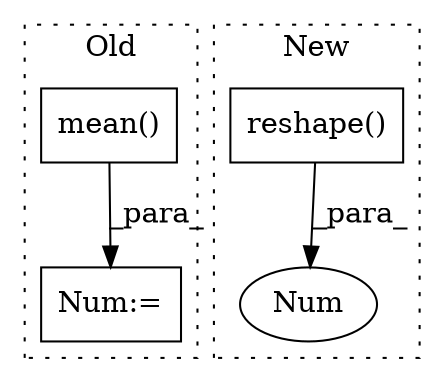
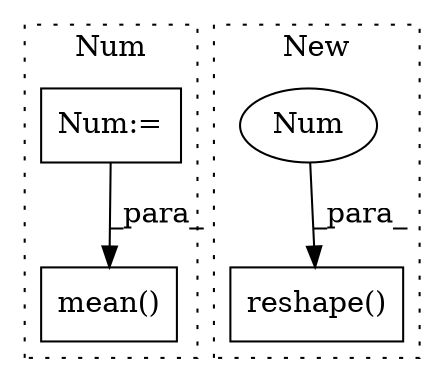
cluster "Old": label "Old" -> "Num"
edge "mean()" -> "Num:=": reversed
edge "reshape()" -> "Num": reversed
